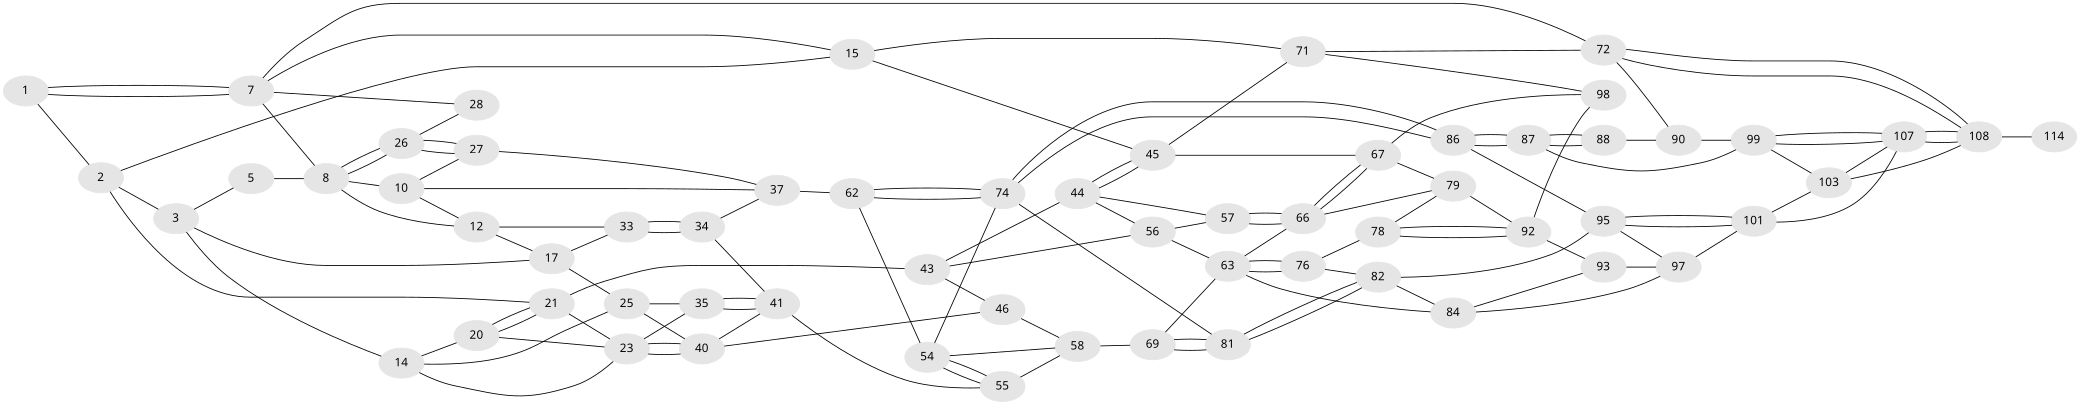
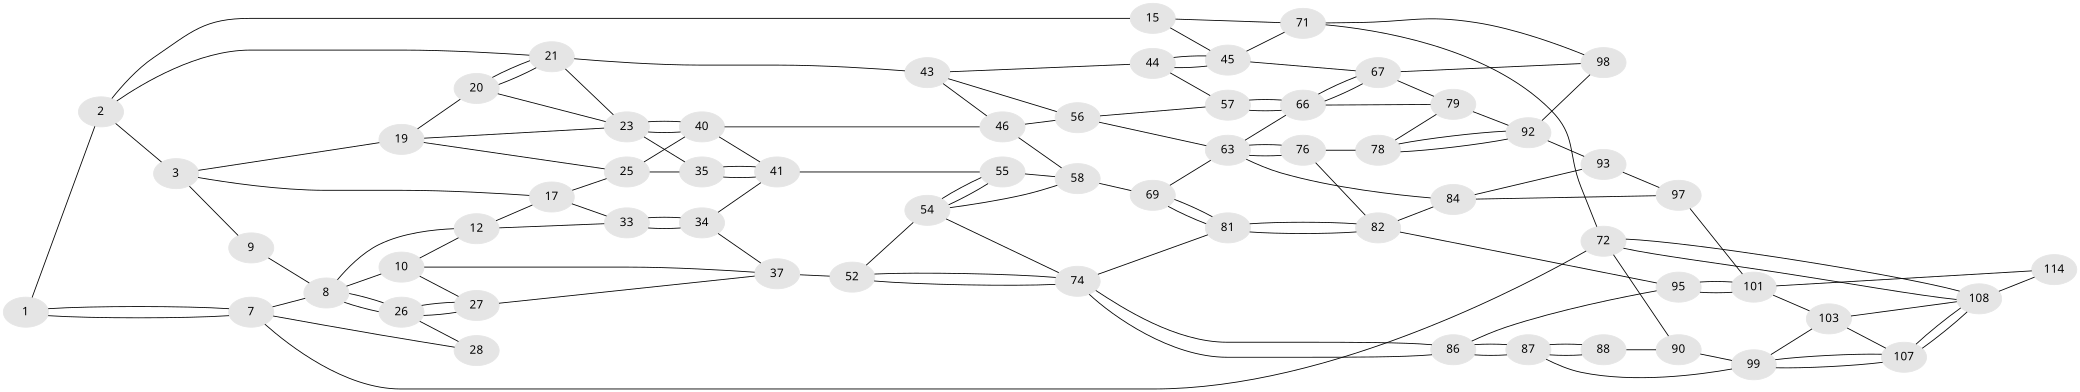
edge "15" -- "7": removed
node "5": label "5" -> "9"
node "62": label "62" -> "52"
edge "107" -- "101": now "114" -- "101"
edge "44" -- "56": now "46" -- "56"
edge "95" -- "97": removed
node "14": label "14" -> "19"
